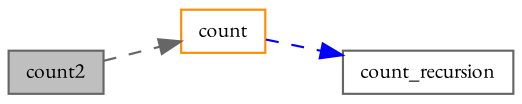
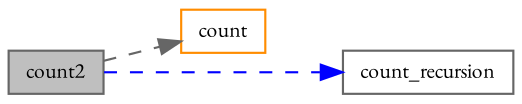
edge "count" -> "count_recursion": now "count2" -> "count_recursion"
